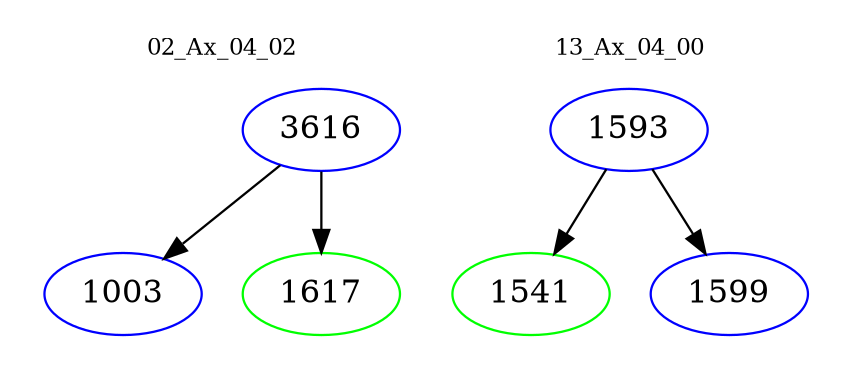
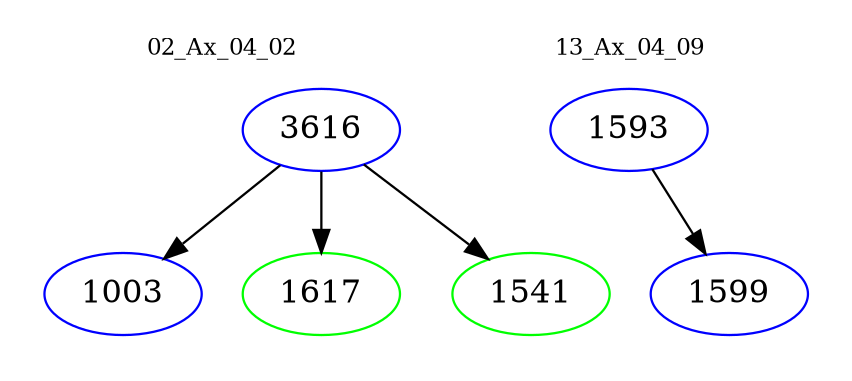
cluster "13_Ax_04_00": label "13_Ax_04_00" -> "13_Ax_04_09"
edge "1593" -> "1541": now "3616" -> "1541"
